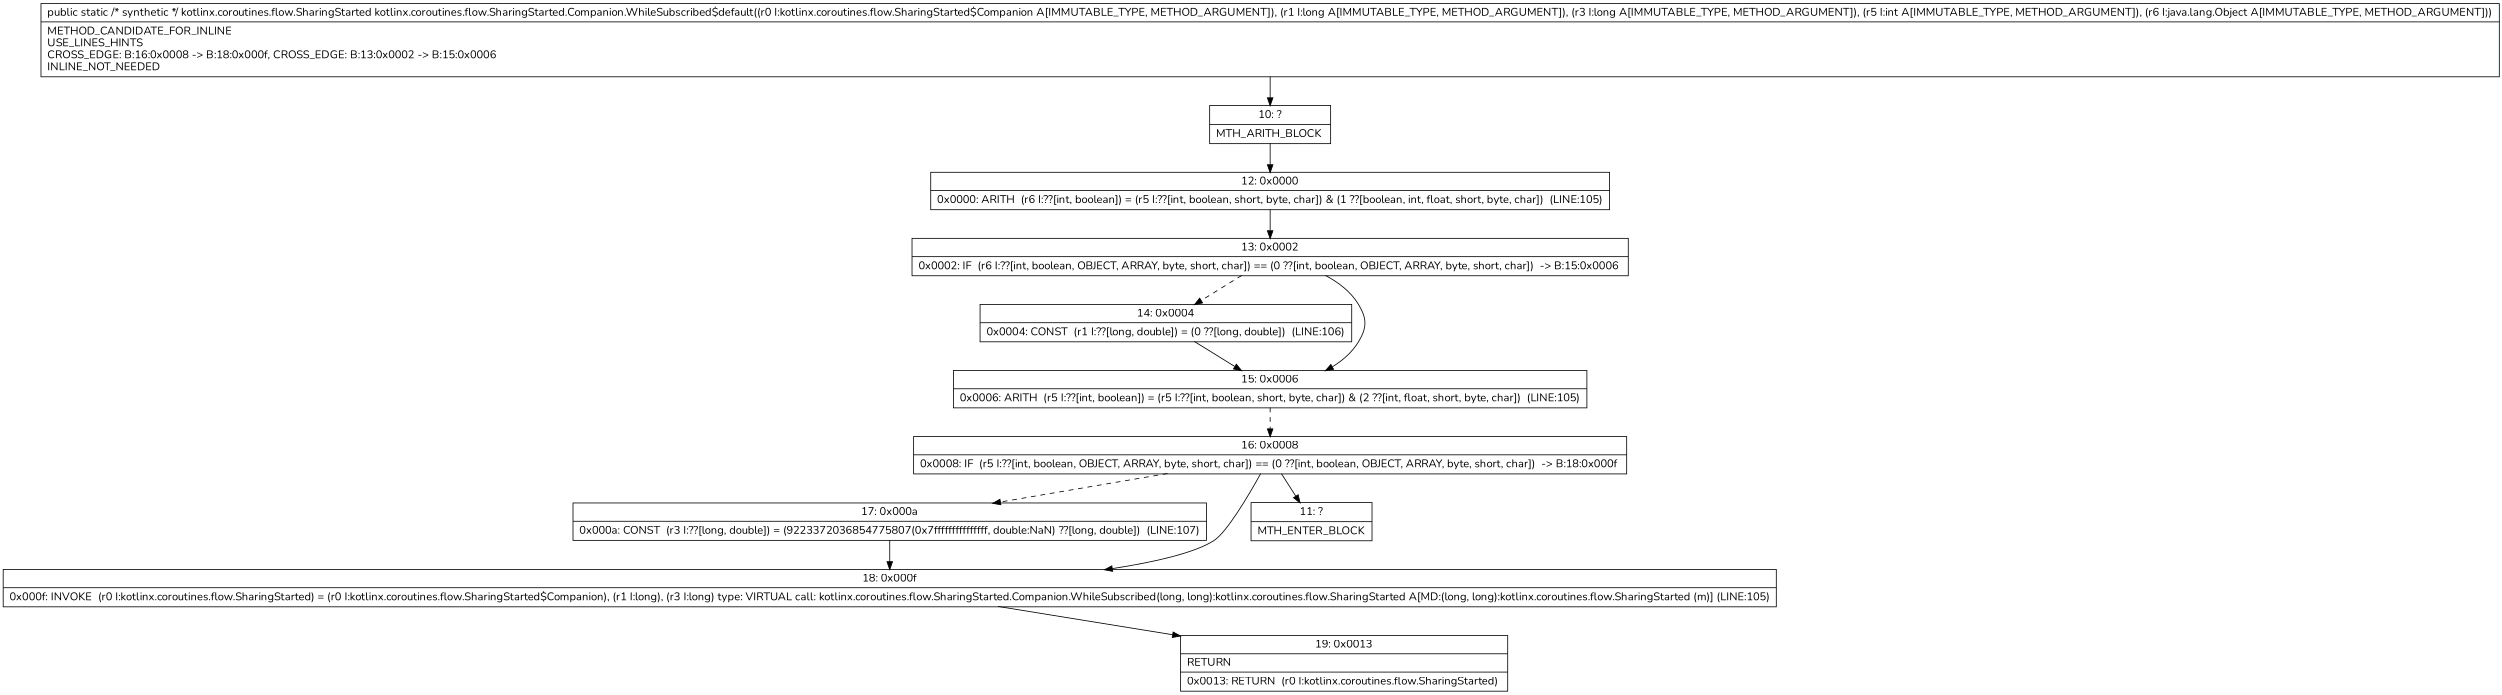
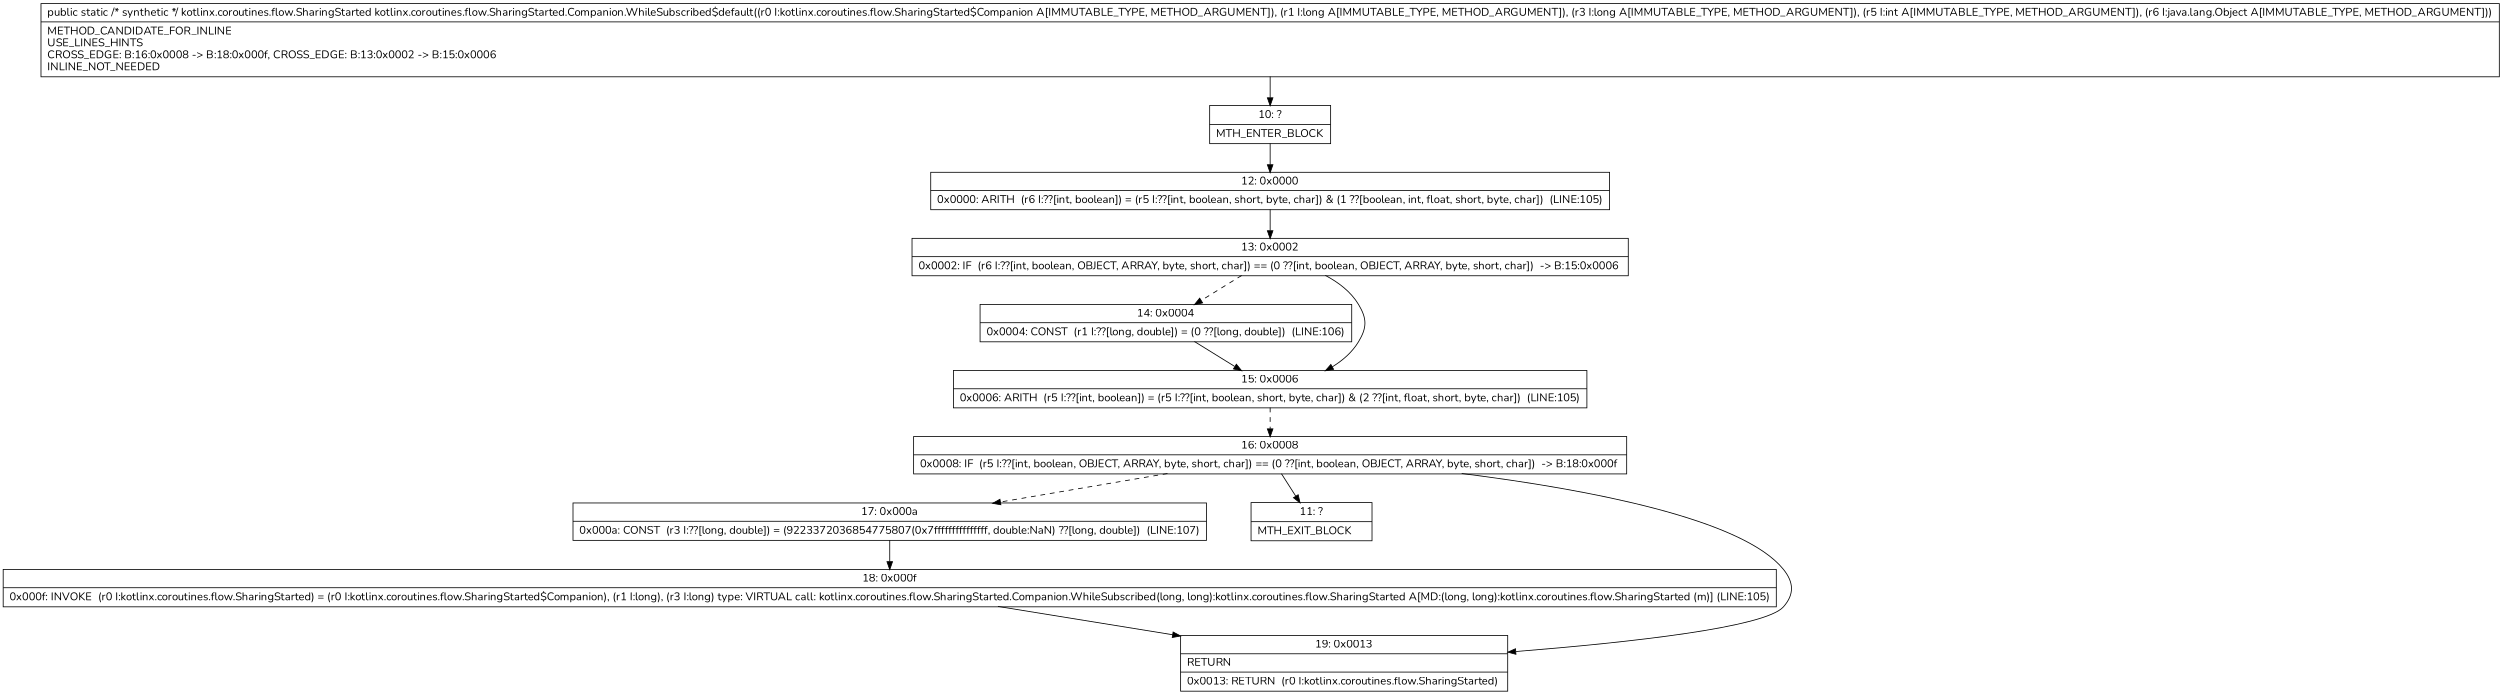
node "10: ?": text "MTH_ARITH_BLOCK" -> "MTH_ENTER_BLOCK"
node "11: ?": text "MTH_ENTER_BLOCK" -> "MTH_EXIT_BLOCK"
edge "16: 0x0008" -> "18: 0x000f": now "16: 0x0008" -> "19: 0x0013"
